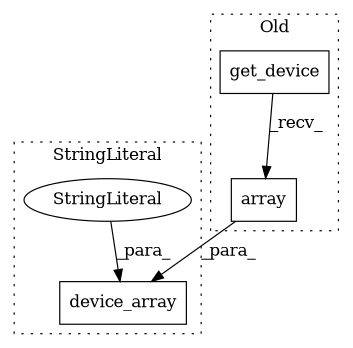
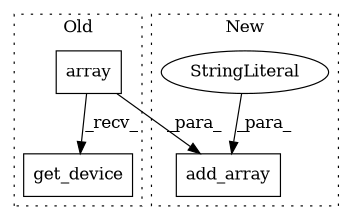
edge "get_device" -> "array": reversed
cluster "StringLiteral": label "StringLiteral" -> "New"
node "device_array": label "device_array" -> "add_array"
